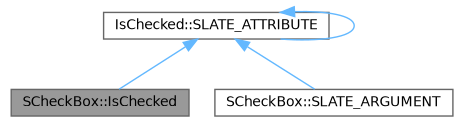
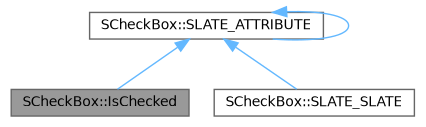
node "IsChecked::SLATE_ATTRIBUTE": label "IsChecked::SLATE_ATTRIBUTE" -> "SCheckBox::SLATE_ATTRIBUTE"
node "SCheckBox::SLATE_ARGUMENT": label "SCheckBox::SLATE_ARGUMENT" -> "SCheckBox::SLATE_SLATE"
